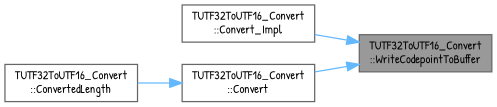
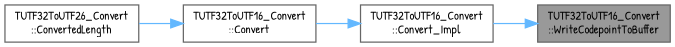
edge "TUTF32ToUTF16_Convert ::Convert" -> "TUTF32ToUTF16_Convert ::WriteCodepointToBuffer": now "TUTF32ToUTF16_Convert ::Convert" -> "TUTF32ToUTF16_Convert ::Convert_Impl"
node "TUTF32ToUTF16_Convert ::ConvertedLength": label "TUTF32ToUTF16_Convert ::ConvertedLength" -> "TUTF32ToUTF26_Convert ::ConvertedLength"
